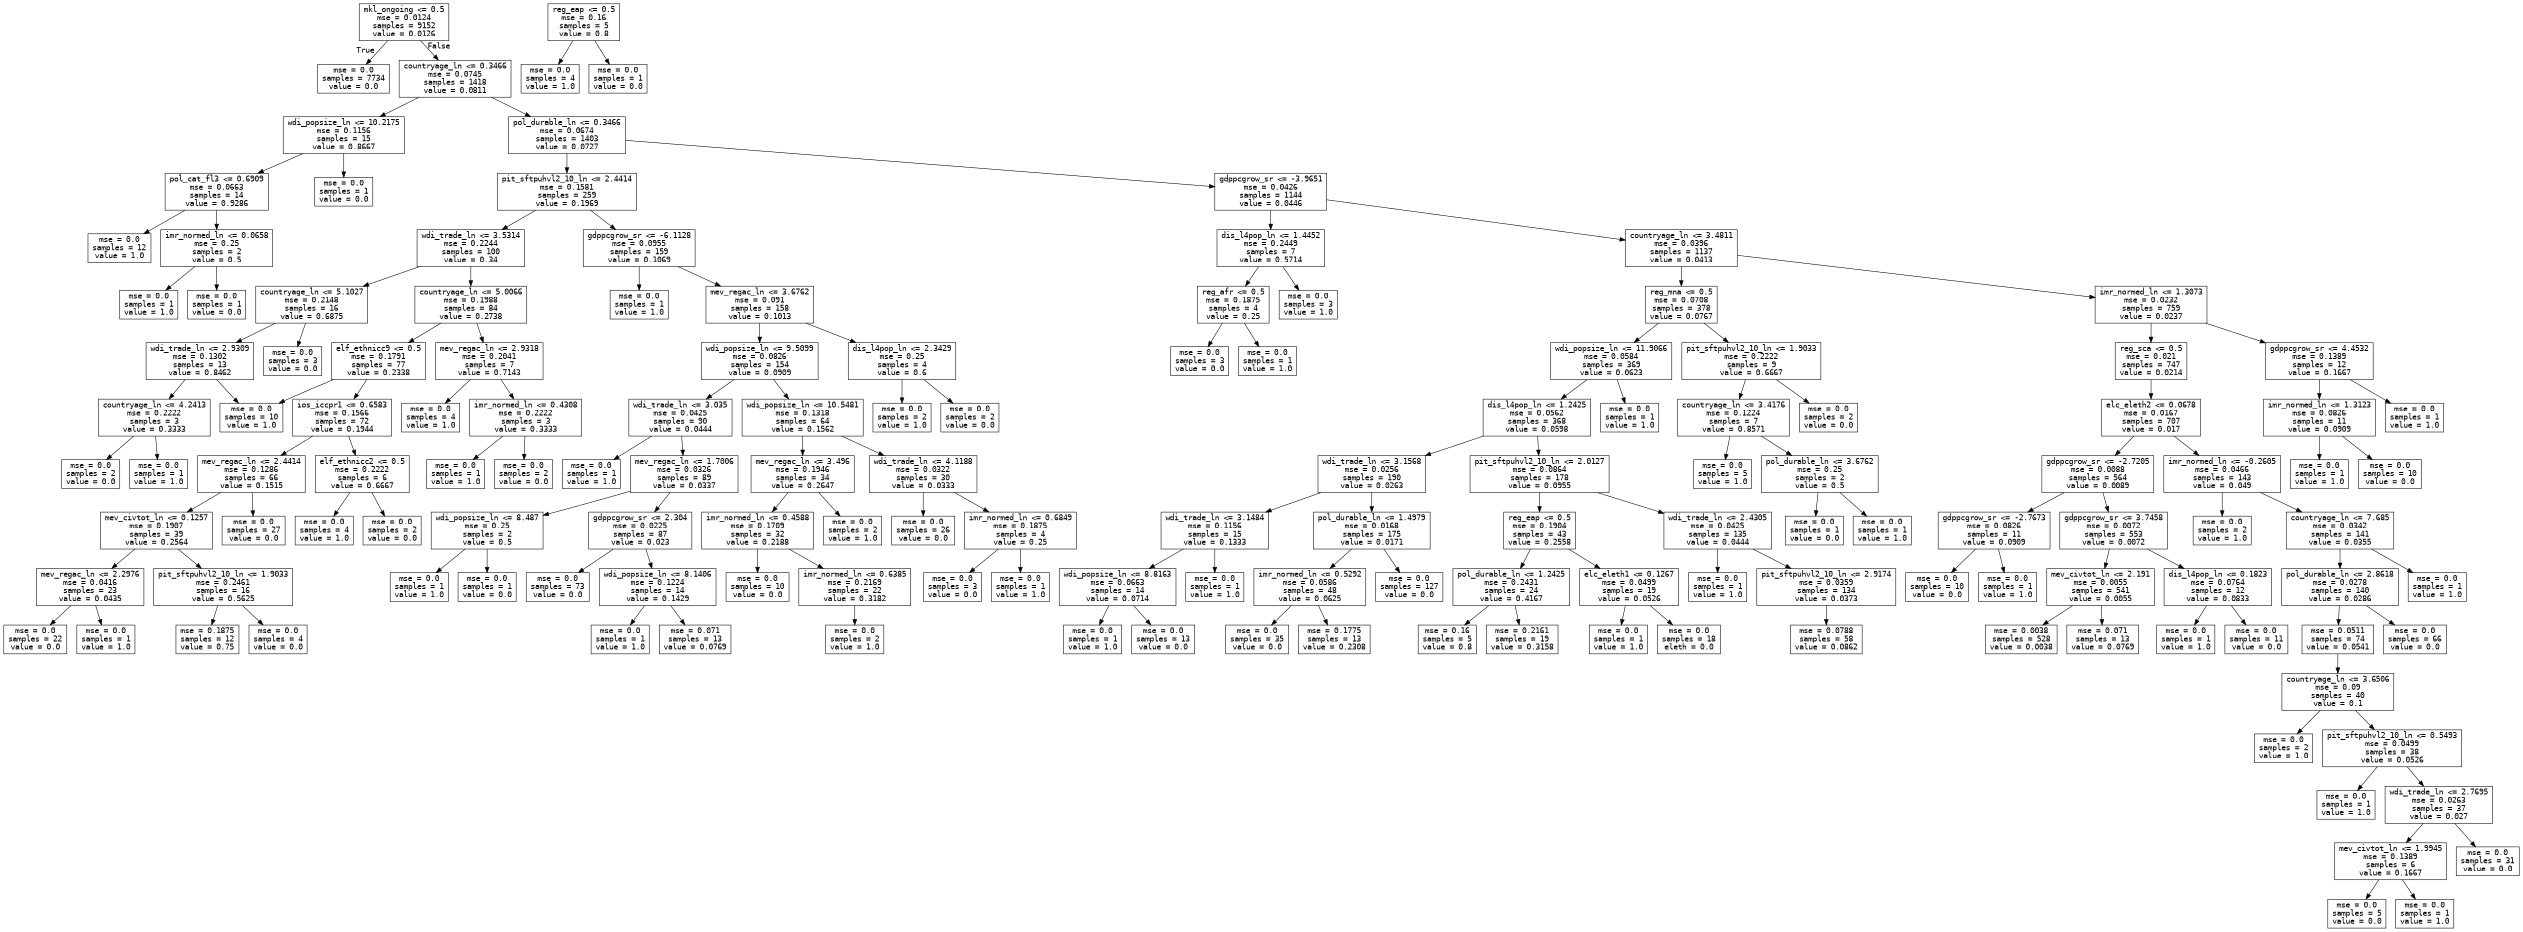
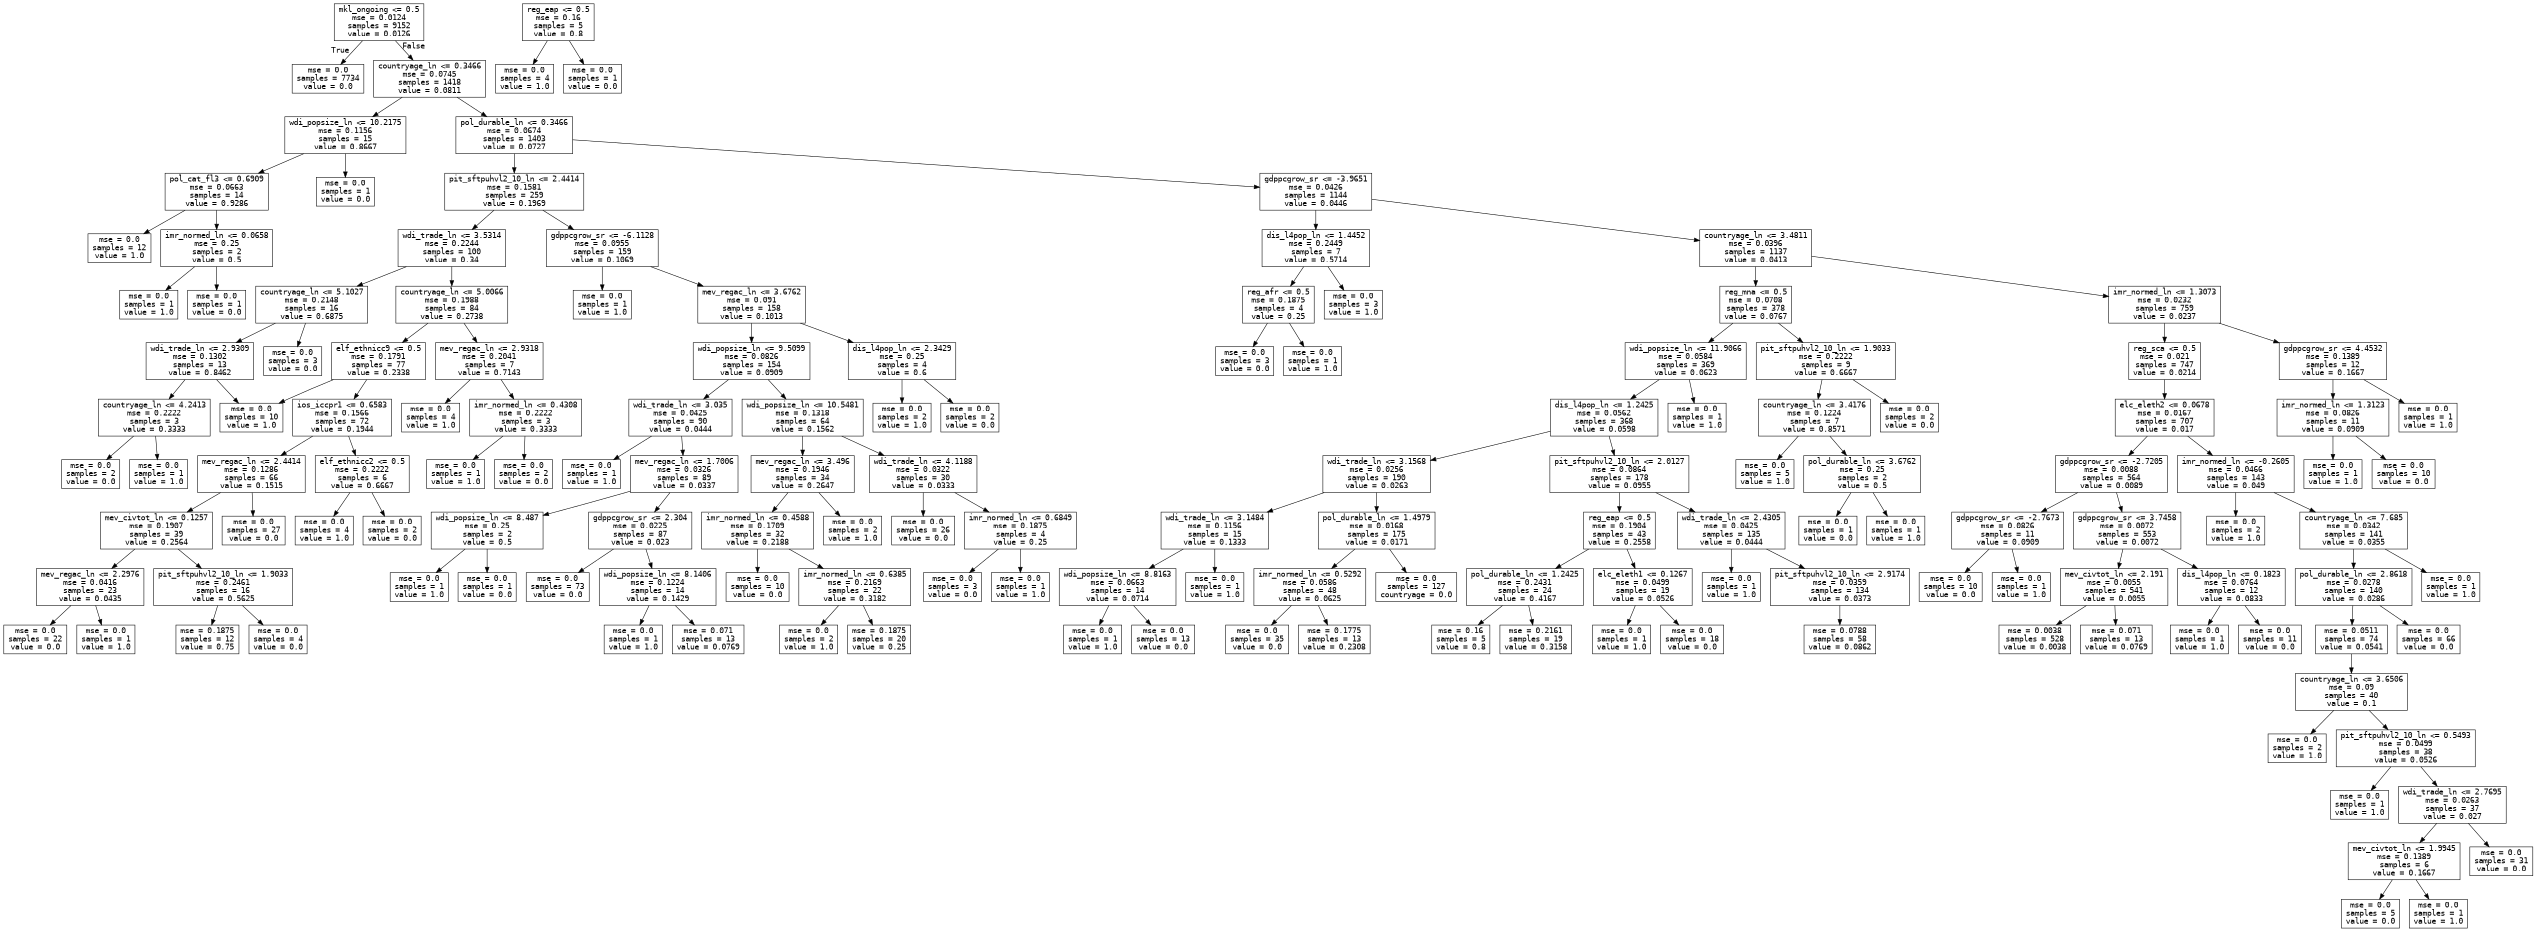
node "mse = 0.0 samples = 127 value = 0.0": label "mse = 0.0 samples = 127 value = 0.0" -> "mse = 0.0 samples = 127 countryage = 0.0"
node "mse = 0.1875 samples = 20 value = 0.25": added
node "mse = 0.0 samples = 18 eleth = 0.0": label "mse = 0.0 samples = 18 eleth = 0.0" -> "mse = 0.0 samples = 18 value = 0.0"
